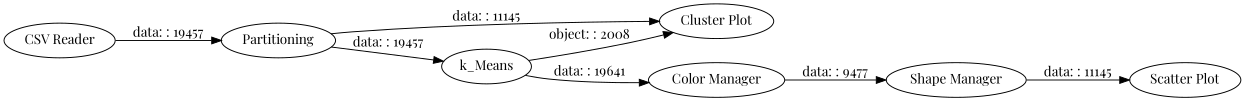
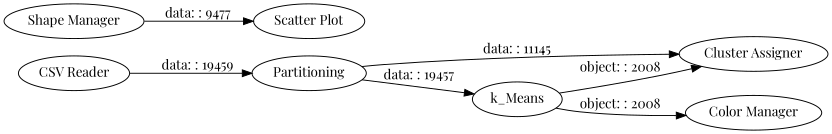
node "Cluster Plot": label "Cluster Plot" -> "Cluster Assigner"
edge "CSV Reader" -> "Partitioning": label "data: : 19457" -> "data: : 19459"
edge "k_Means" -> "Color Manager": label "data: : 19641" -> "object: : 2008"
edge "Shape Manager" -> "Scatter Plot": label "data: : 11145" -> "data: : 9477"
edge "Color Manager" -> "Shape Manager": removed, label "data: : 9477"
